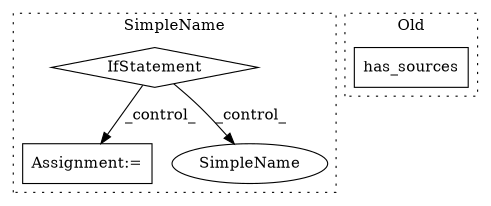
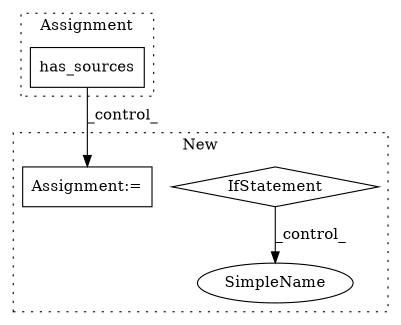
cluster "SimpleName": label "SimpleName" -> "New"
cluster "Old": label "Old" -> "Assignment"
edge "IfStatement" -> "Assignment:=": now "has_sources" -> "Assignment:="
